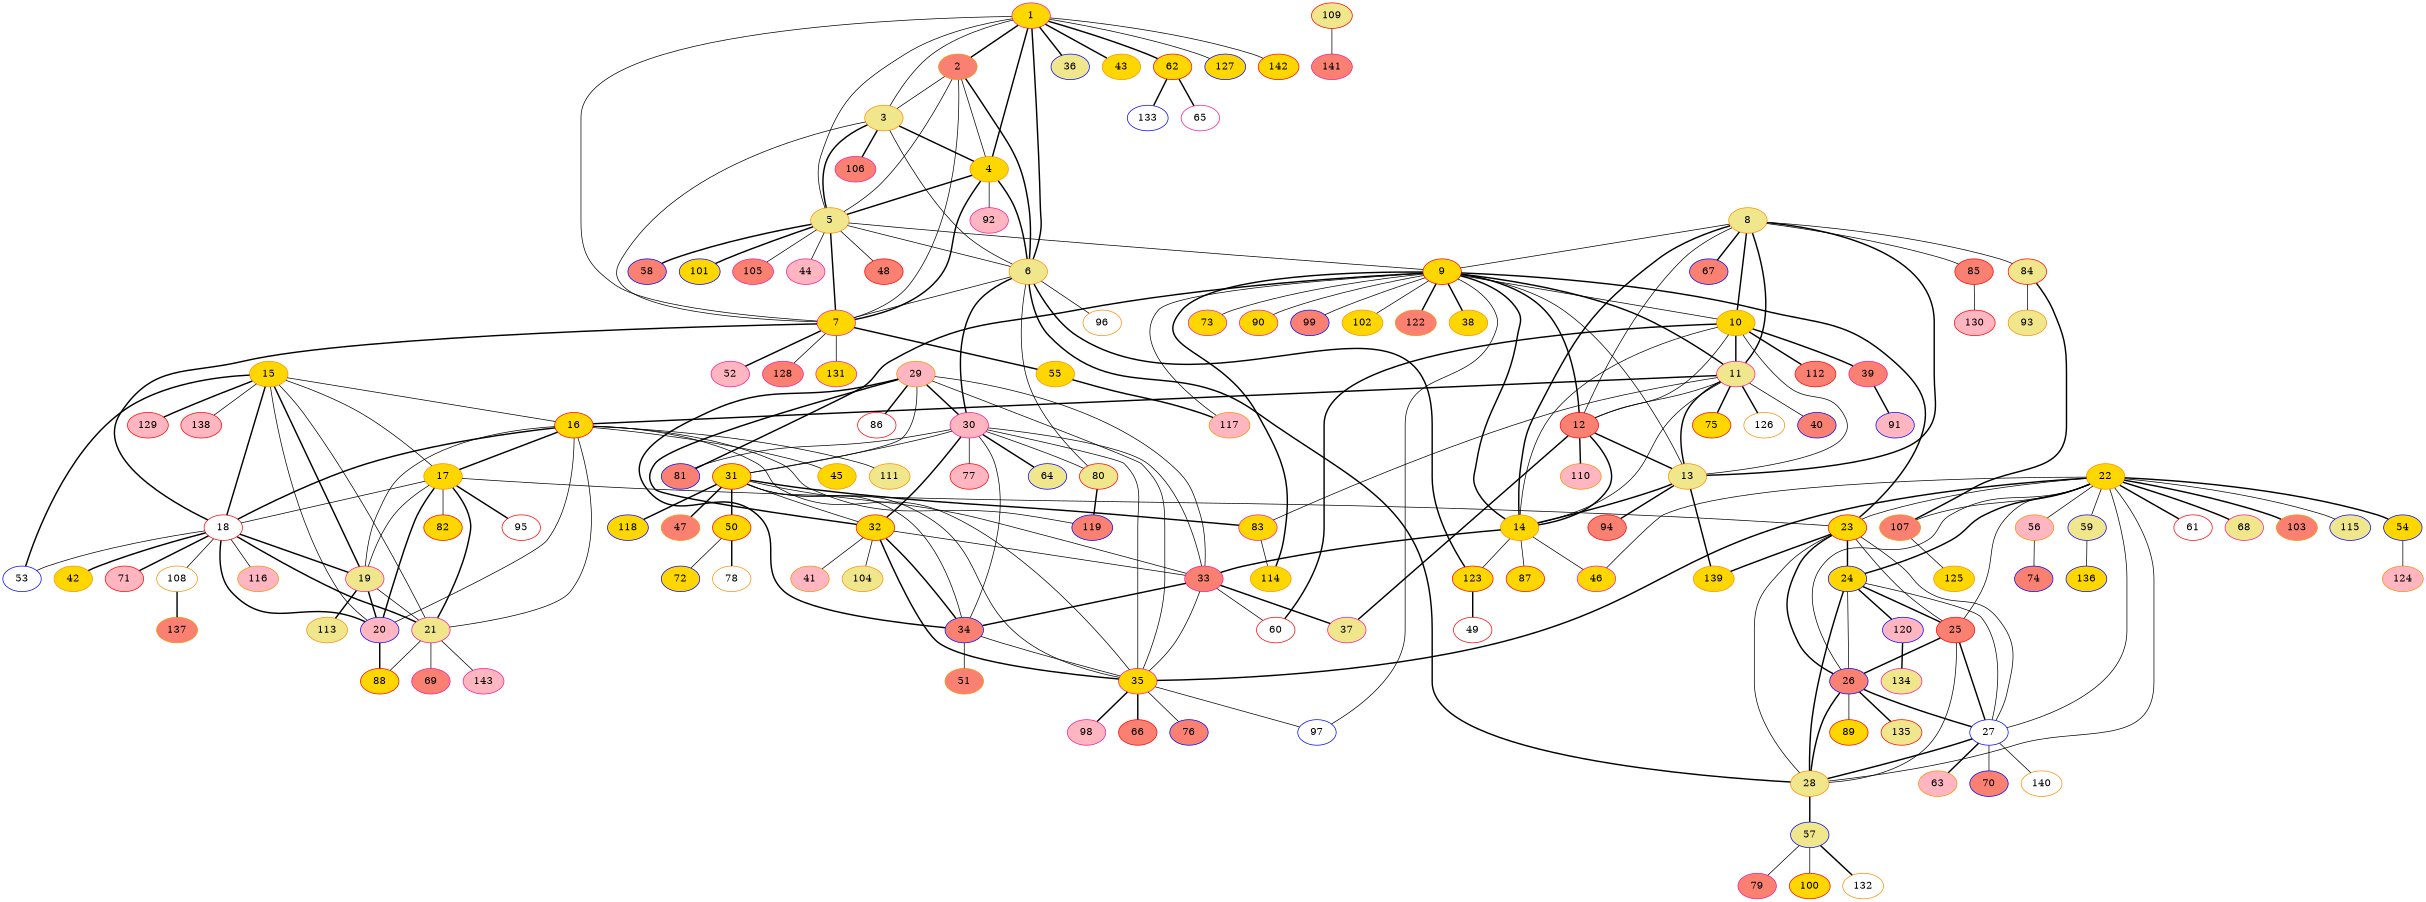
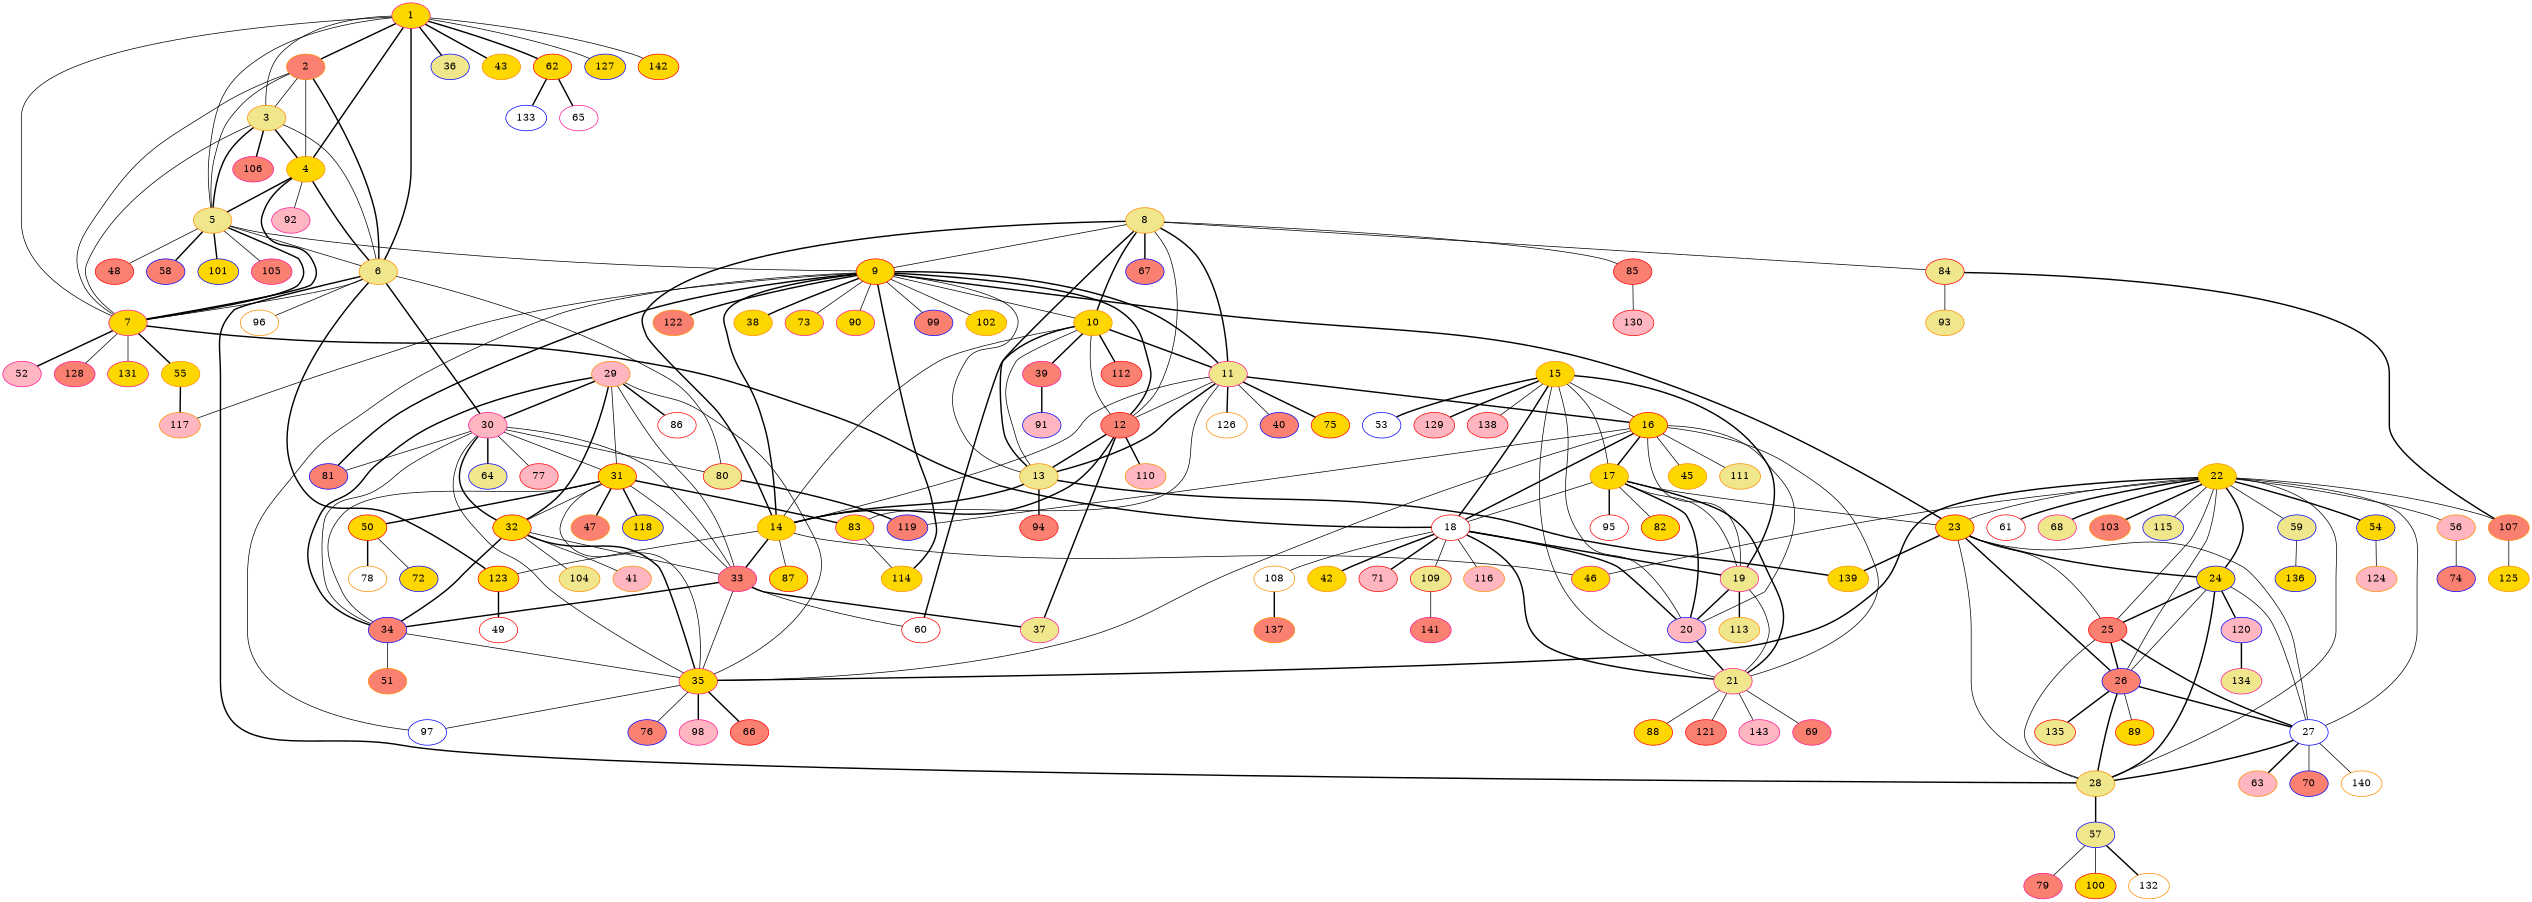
node "44": removed
edge "18" -- "53": now "18" -- "109"
edge "20" -- "88": now "20" -- "21"
node "121": added
